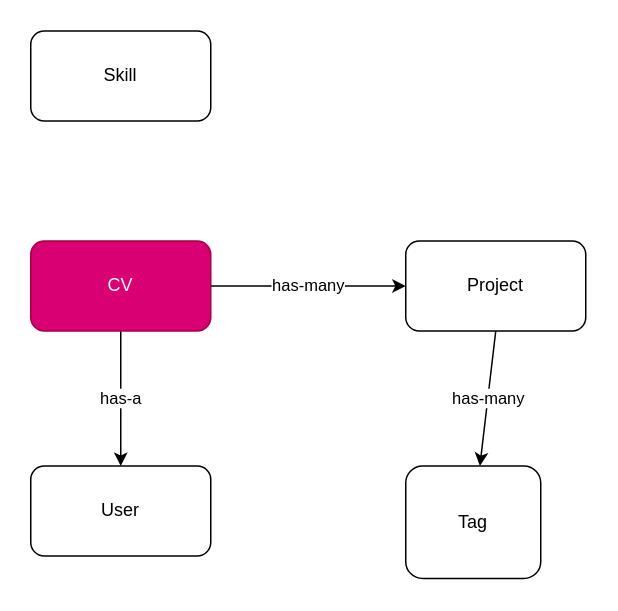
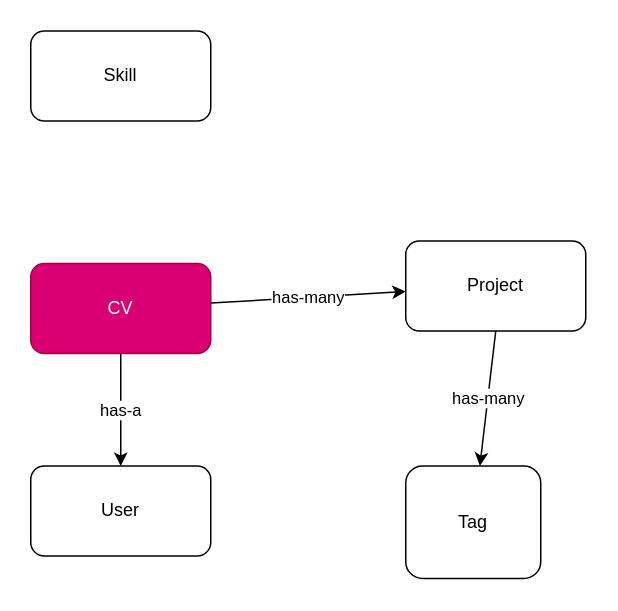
node "CV": moved (121, 286) -> (121, 308)
